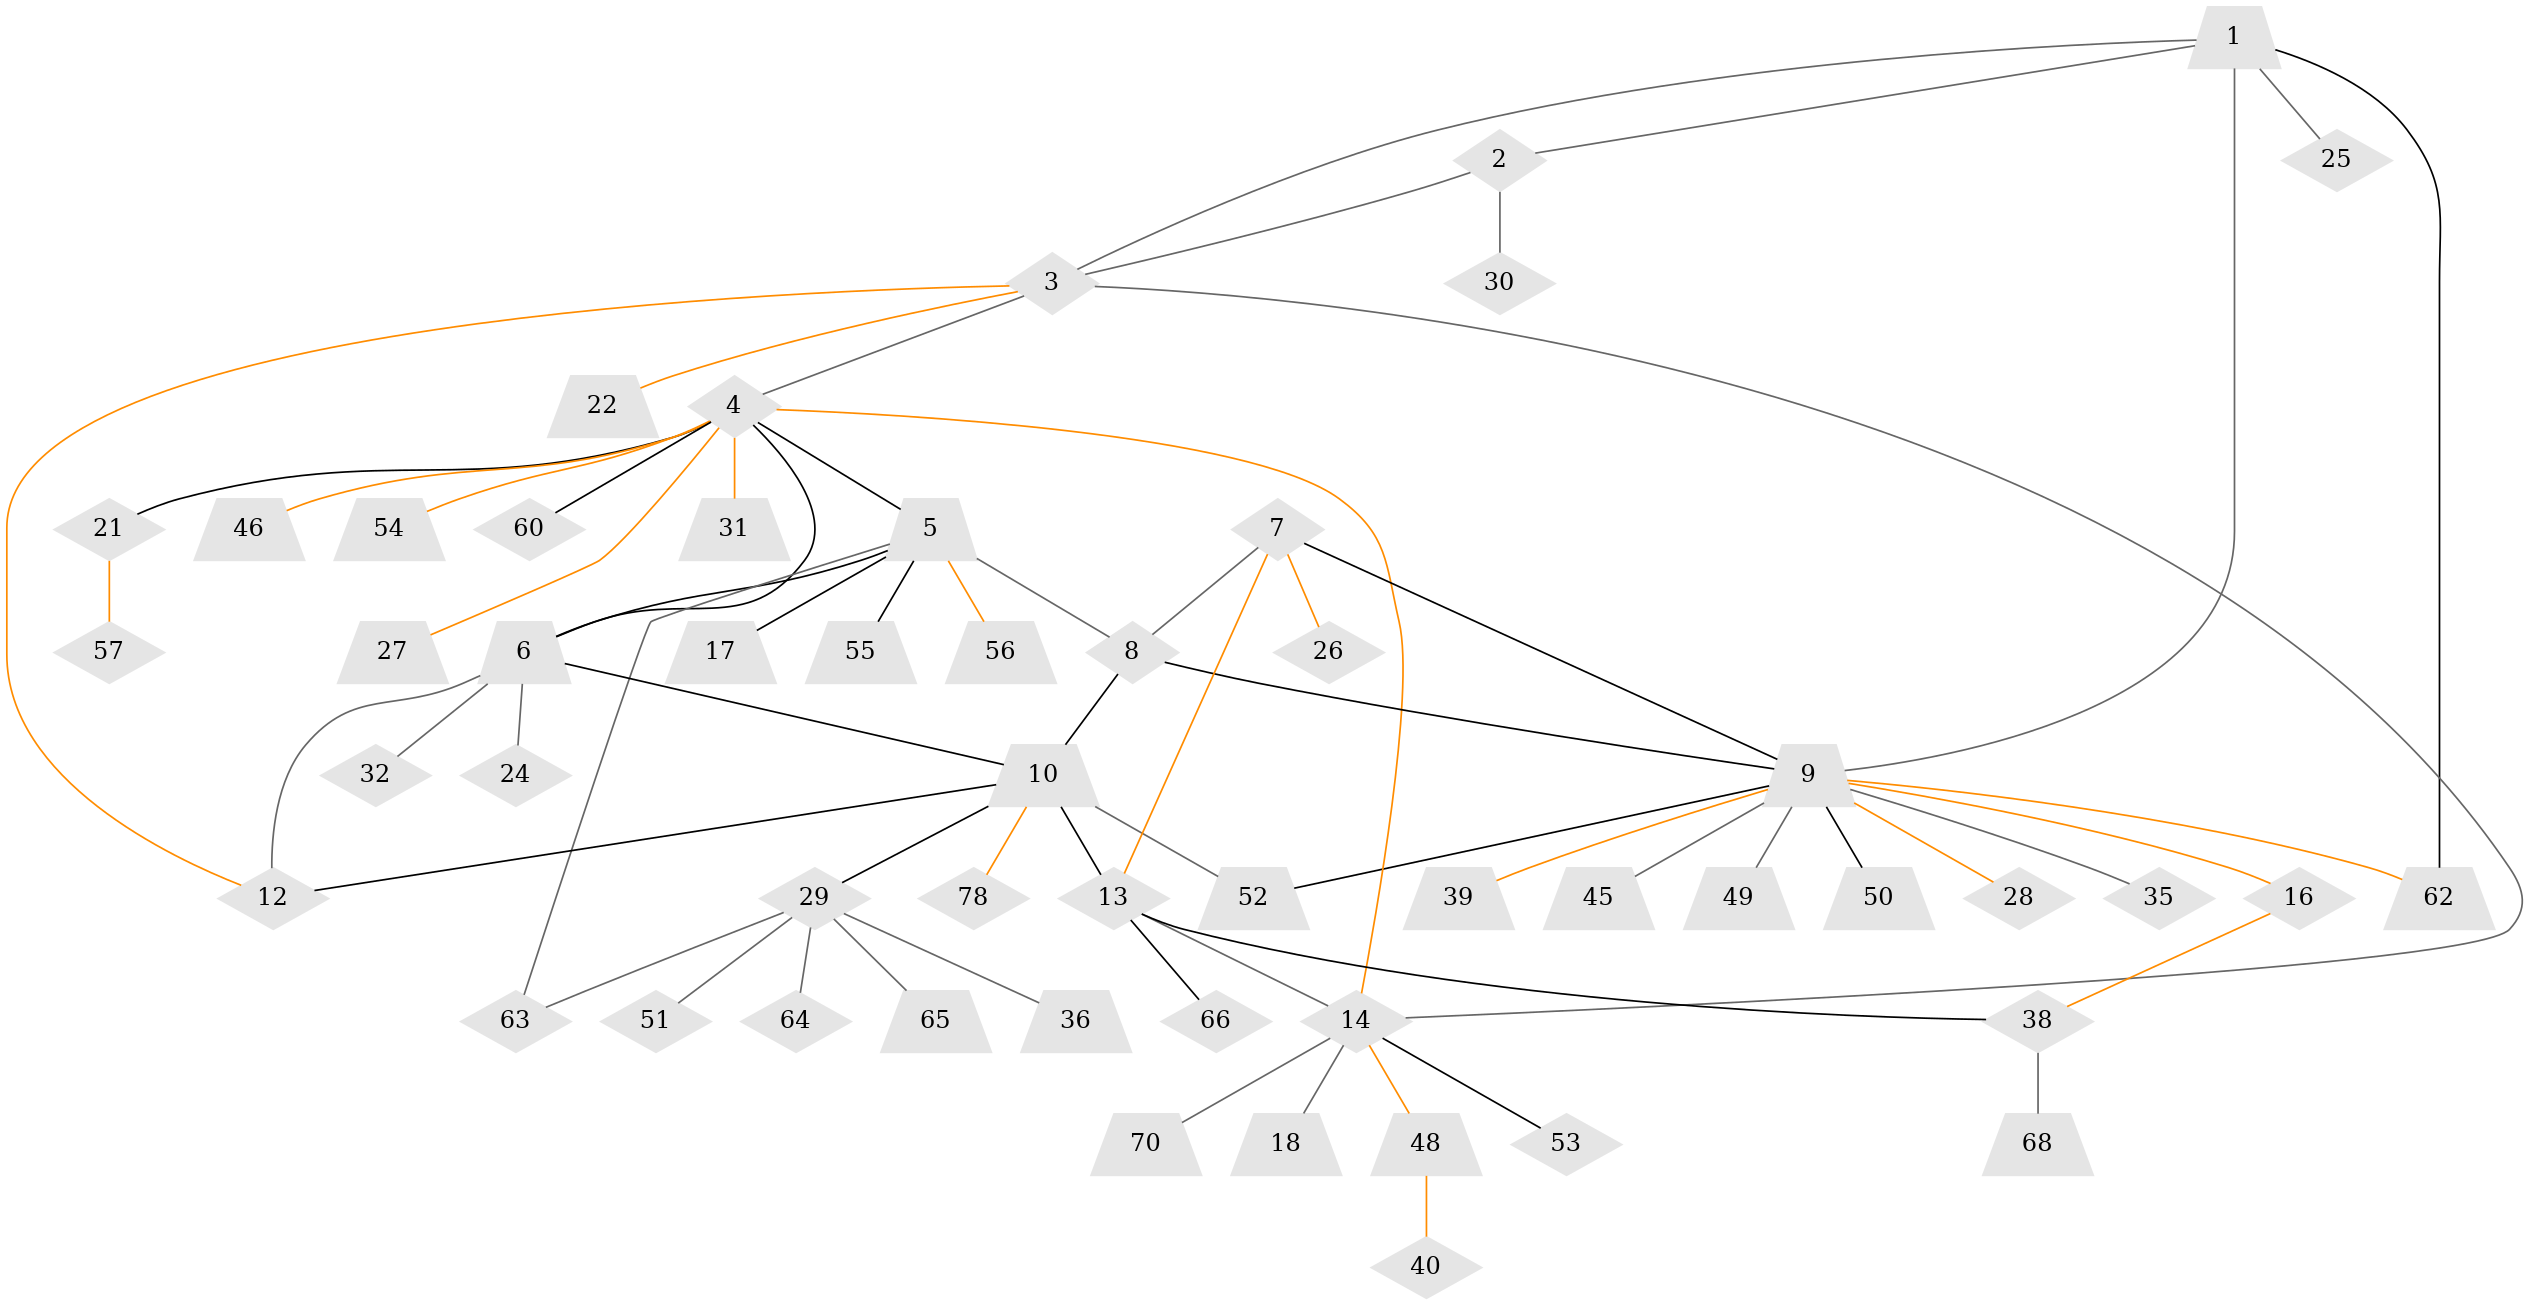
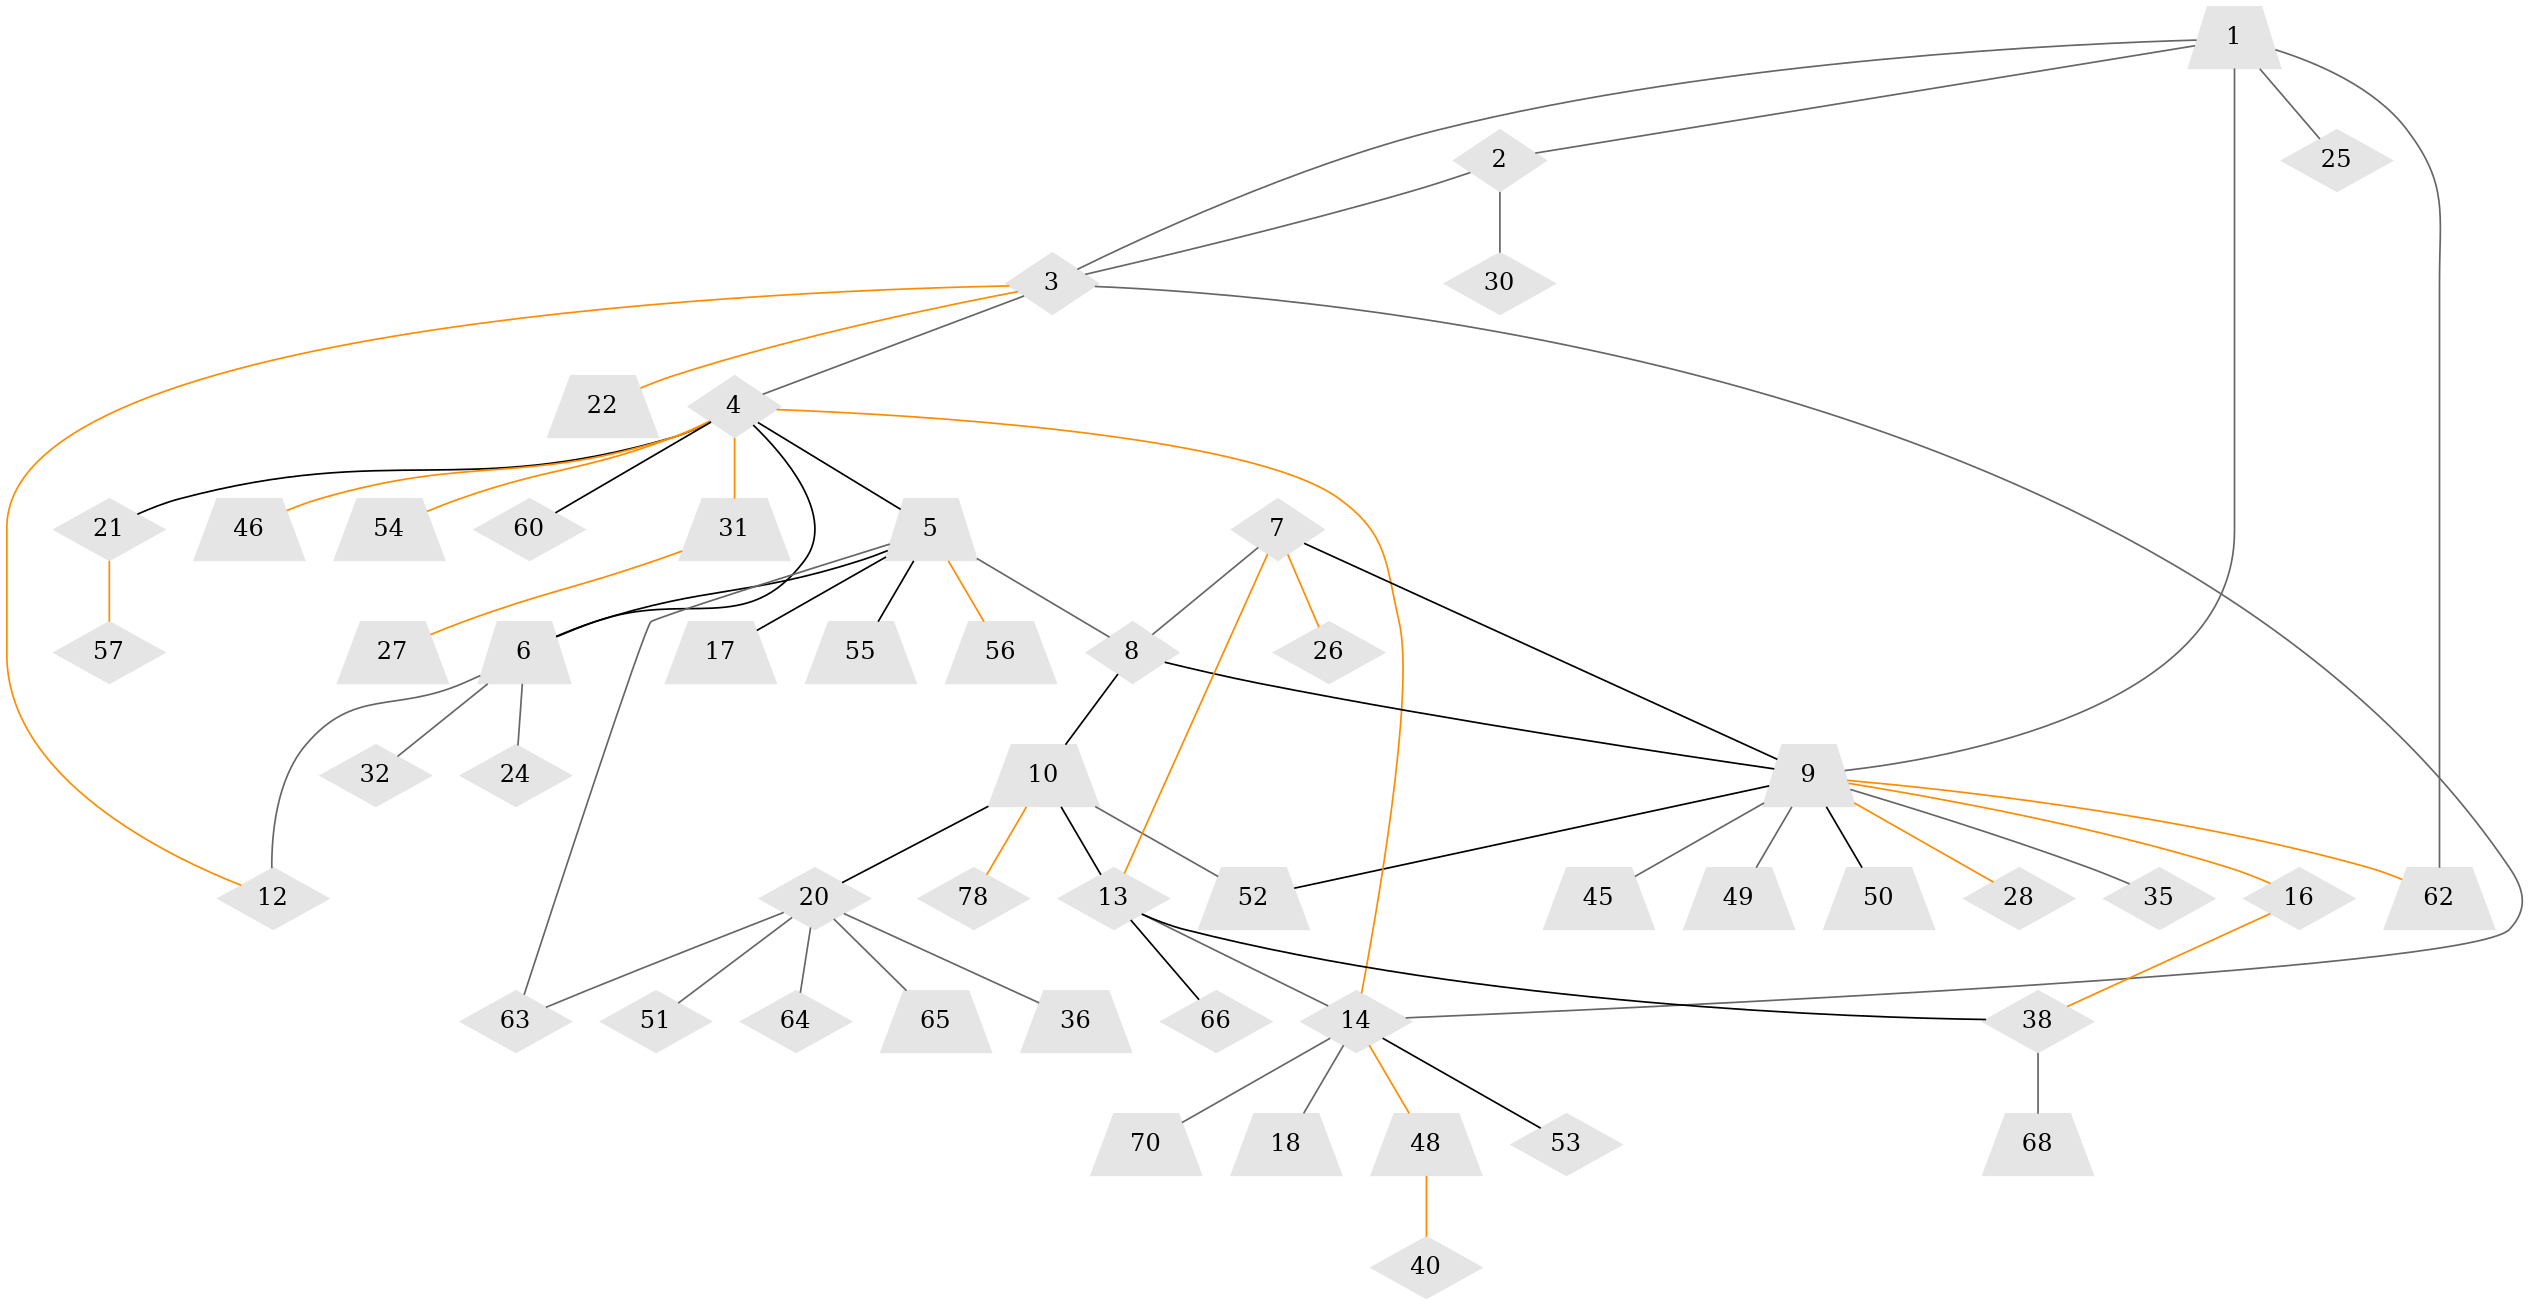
edge "1" -- "62": color black -> gray40
edge "4" -- "27": now "31" -- "27"
edge "6" -- "10": removed
edge "10" -- "12": removed
node "29": label "29" -> "20"
node "39": removed
